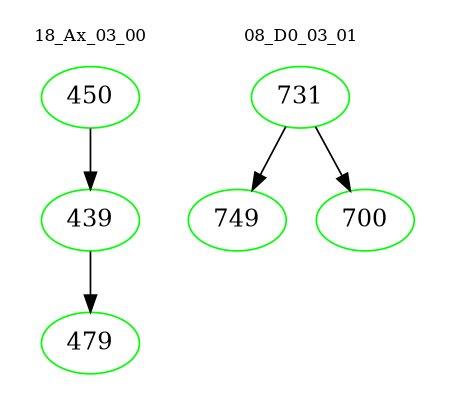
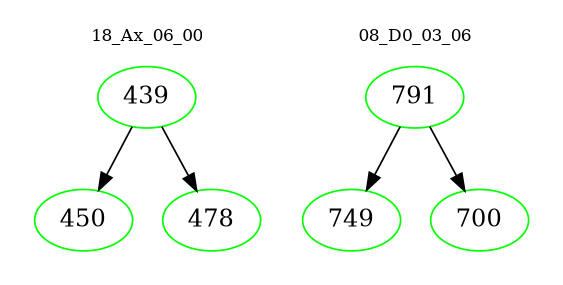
cluster "18_Ax_03_00": label "18_Ax_03_00" -> "18_Ax_06_00"
cluster "08_D0_03_01": label "08_D0_03_01" -> "08_D0_03_06"
node "731": label "731" -> "791"
edge "450" -> "439": reversed
node "479": label "479" -> "478"
